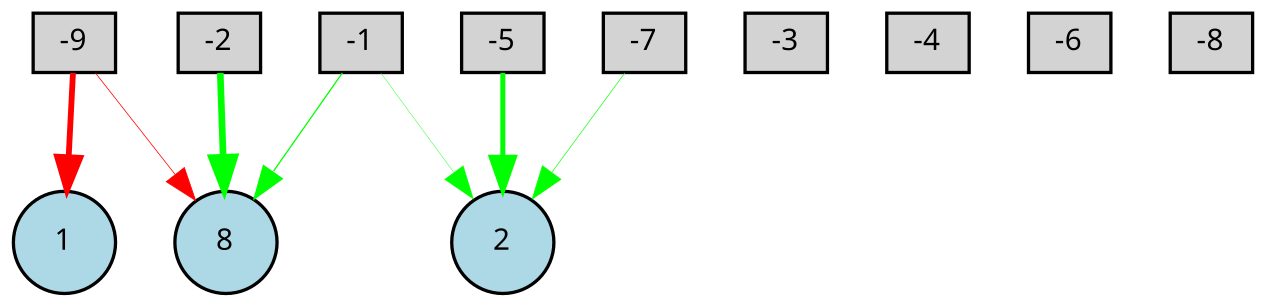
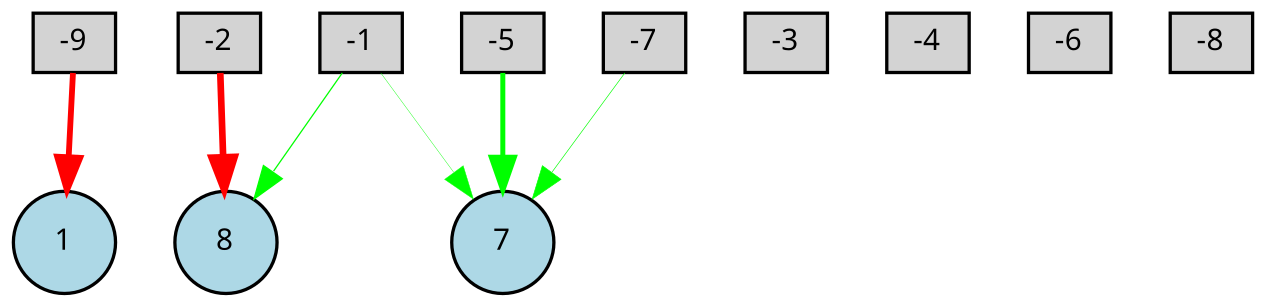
edge "-2" -> "8": color green -> red
edge "-9" -> "8": removed
node "2": label "2" -> "7"
